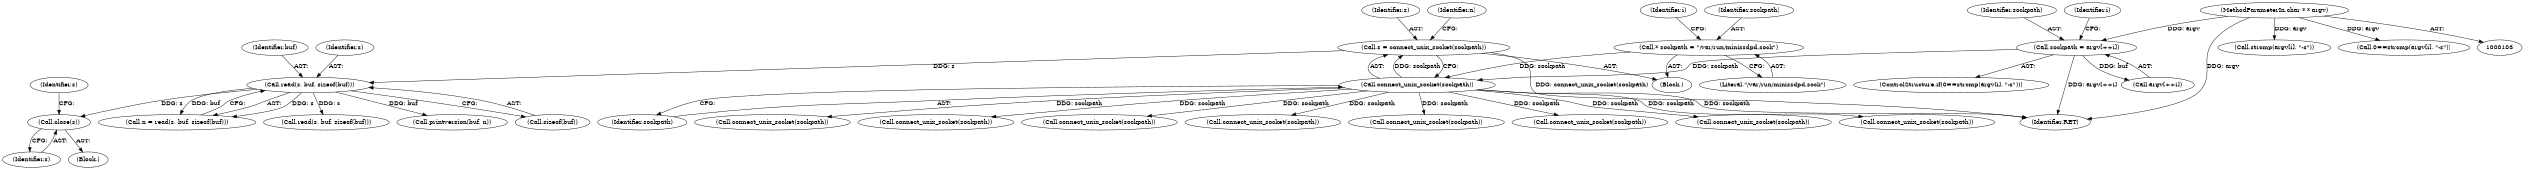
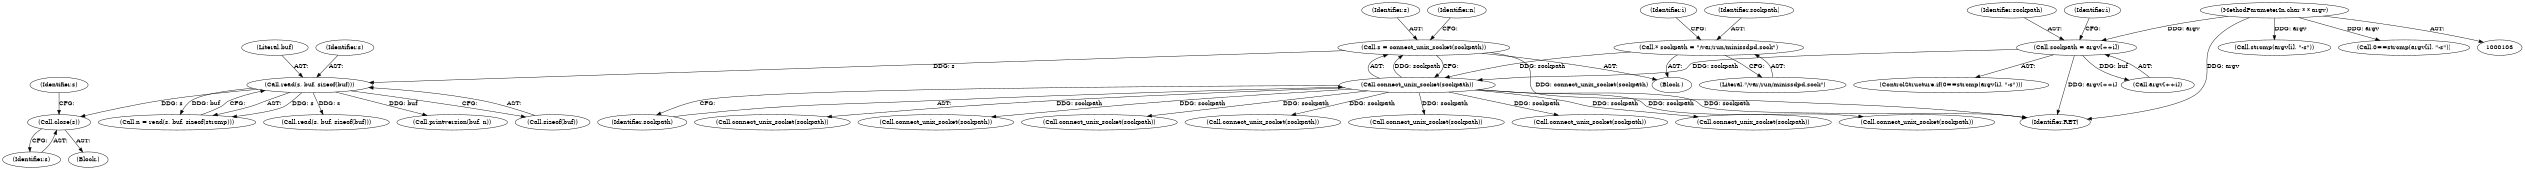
node "(Identifier,buf)": label "(Identifier,buf)" -> "(Literal,buf)"
node "(Call,n = read(s, buf, sizeof(buf)))": label "(Call,n = read(s, buf, sizeof(buf)))" -> "(Call,n = read(s, buf, sizeof(strcmp)))"
